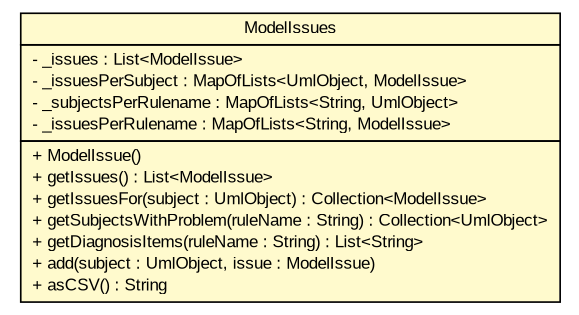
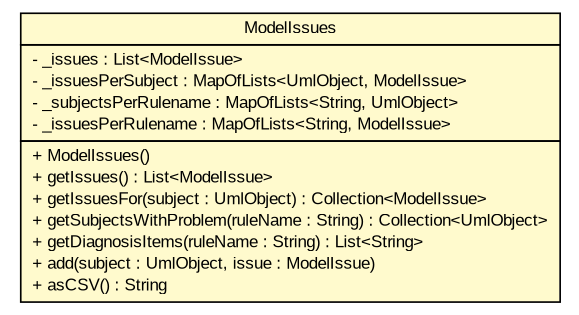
node "ModelIssues": text "+ ModelIssue()" -> "+ ModelIssues()"
